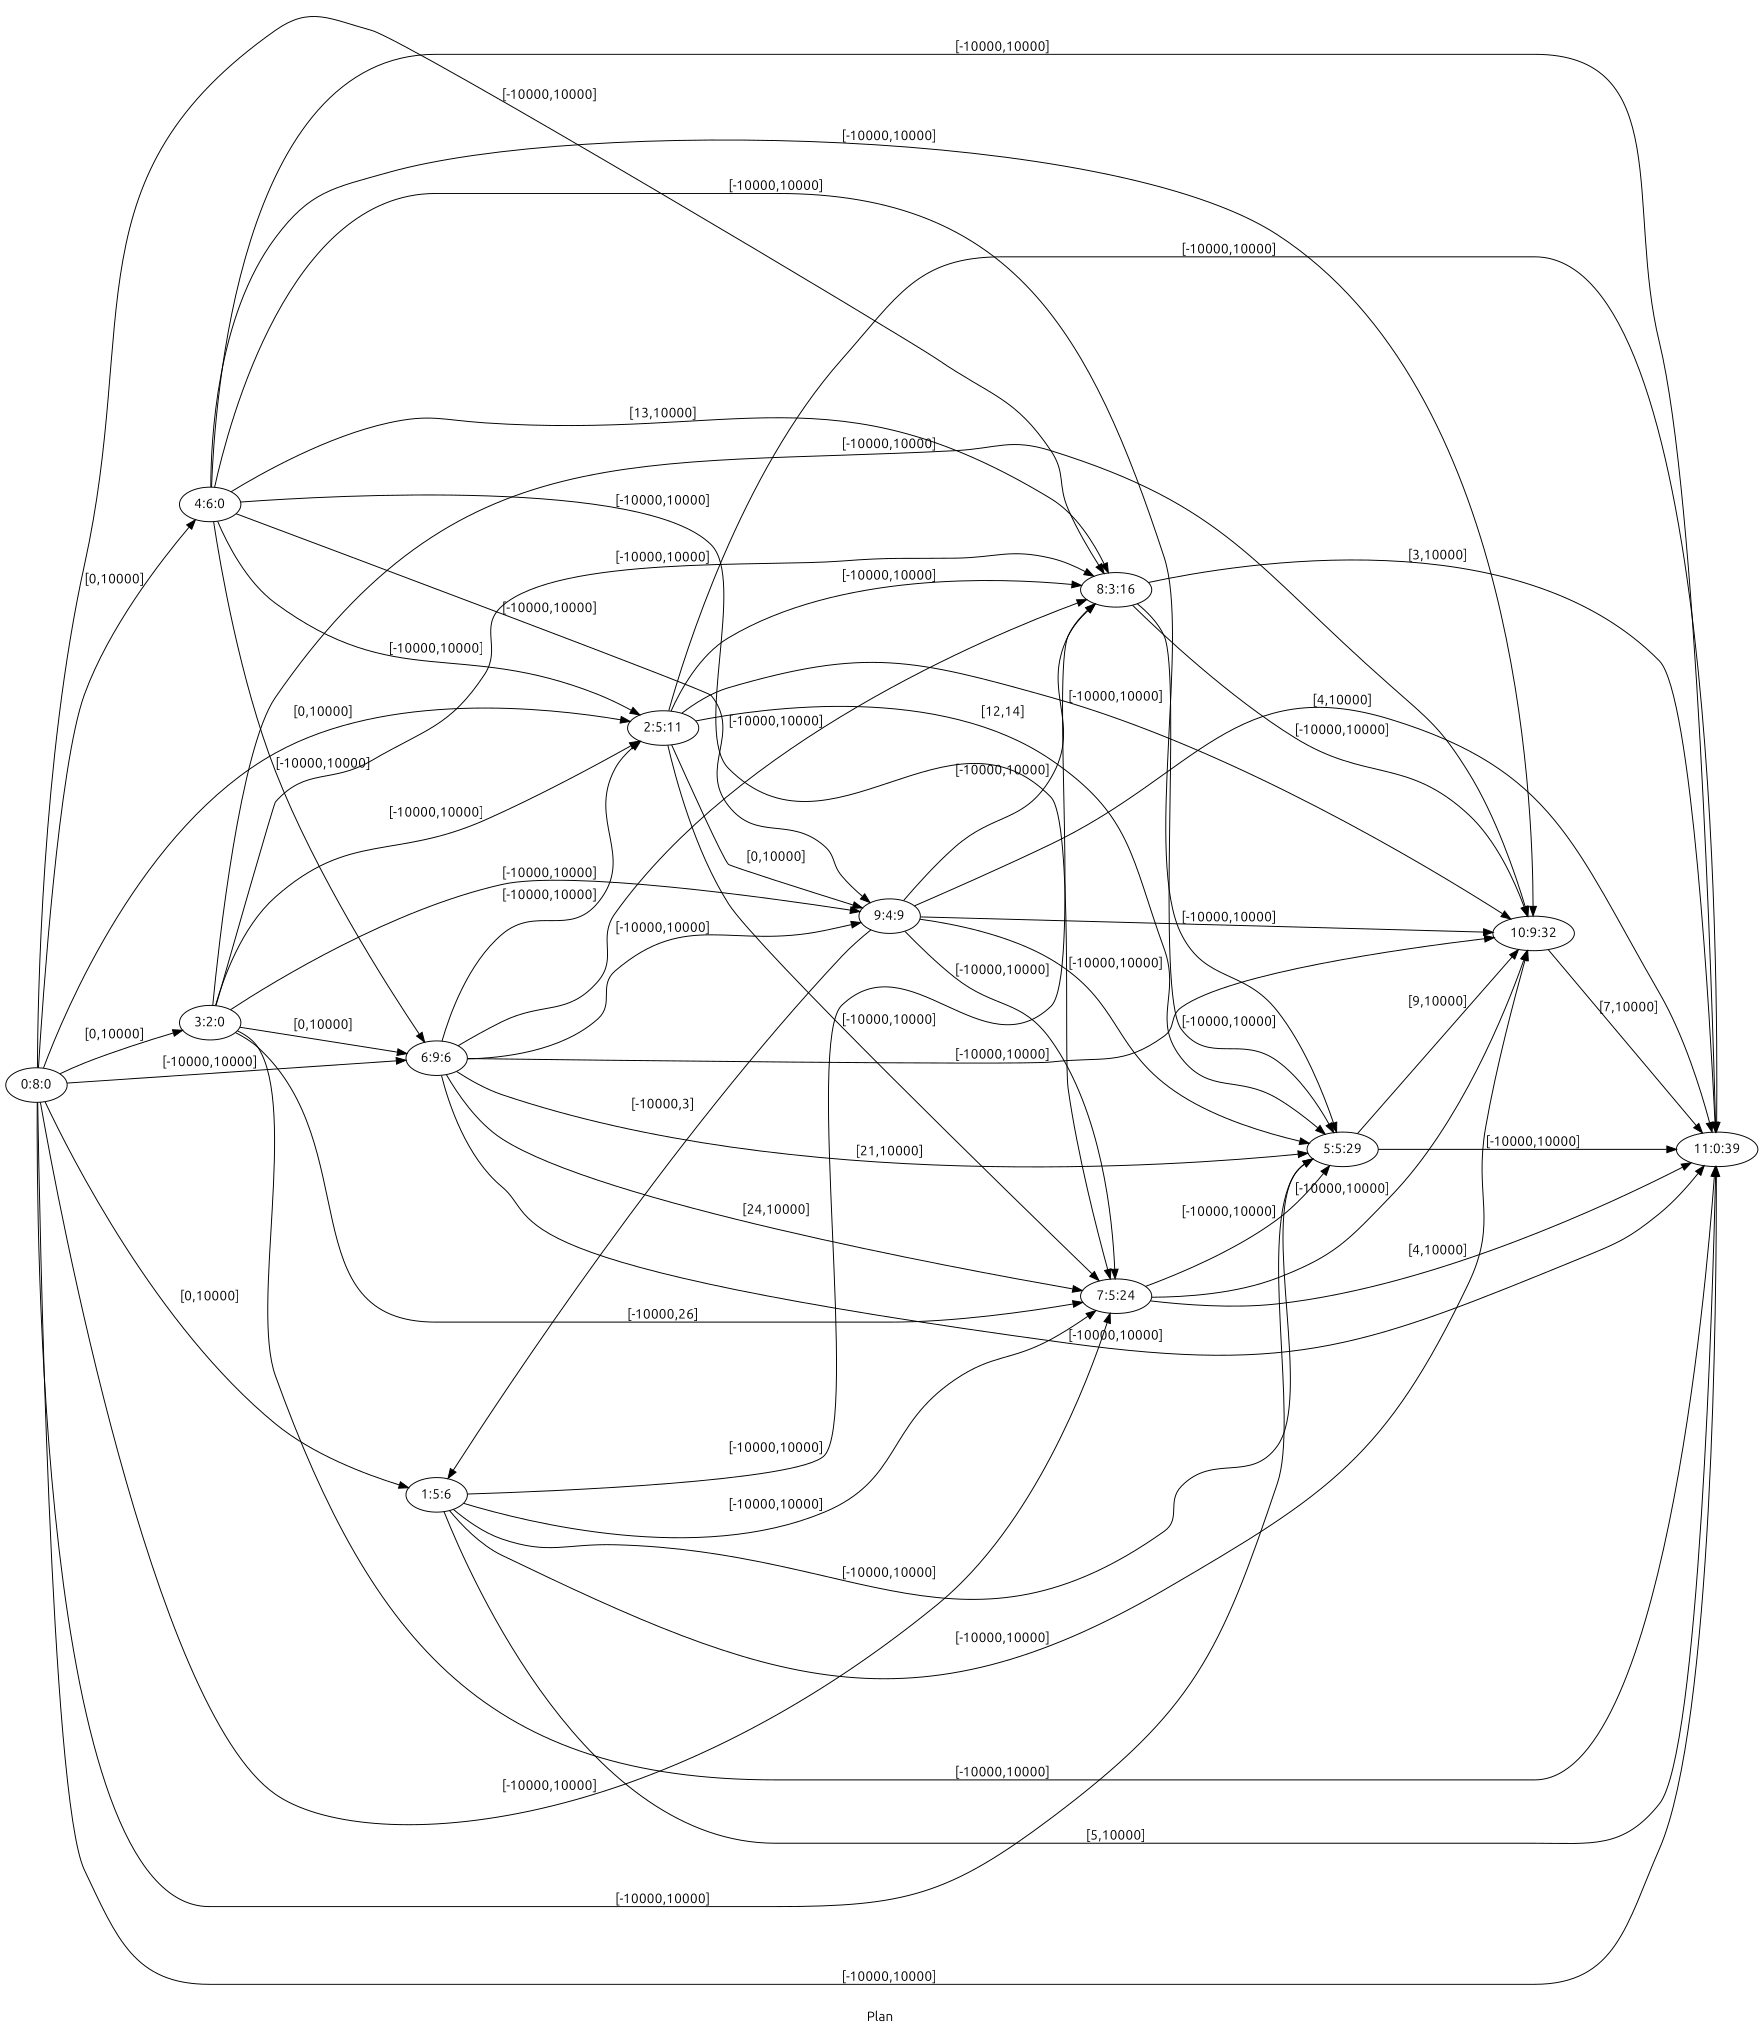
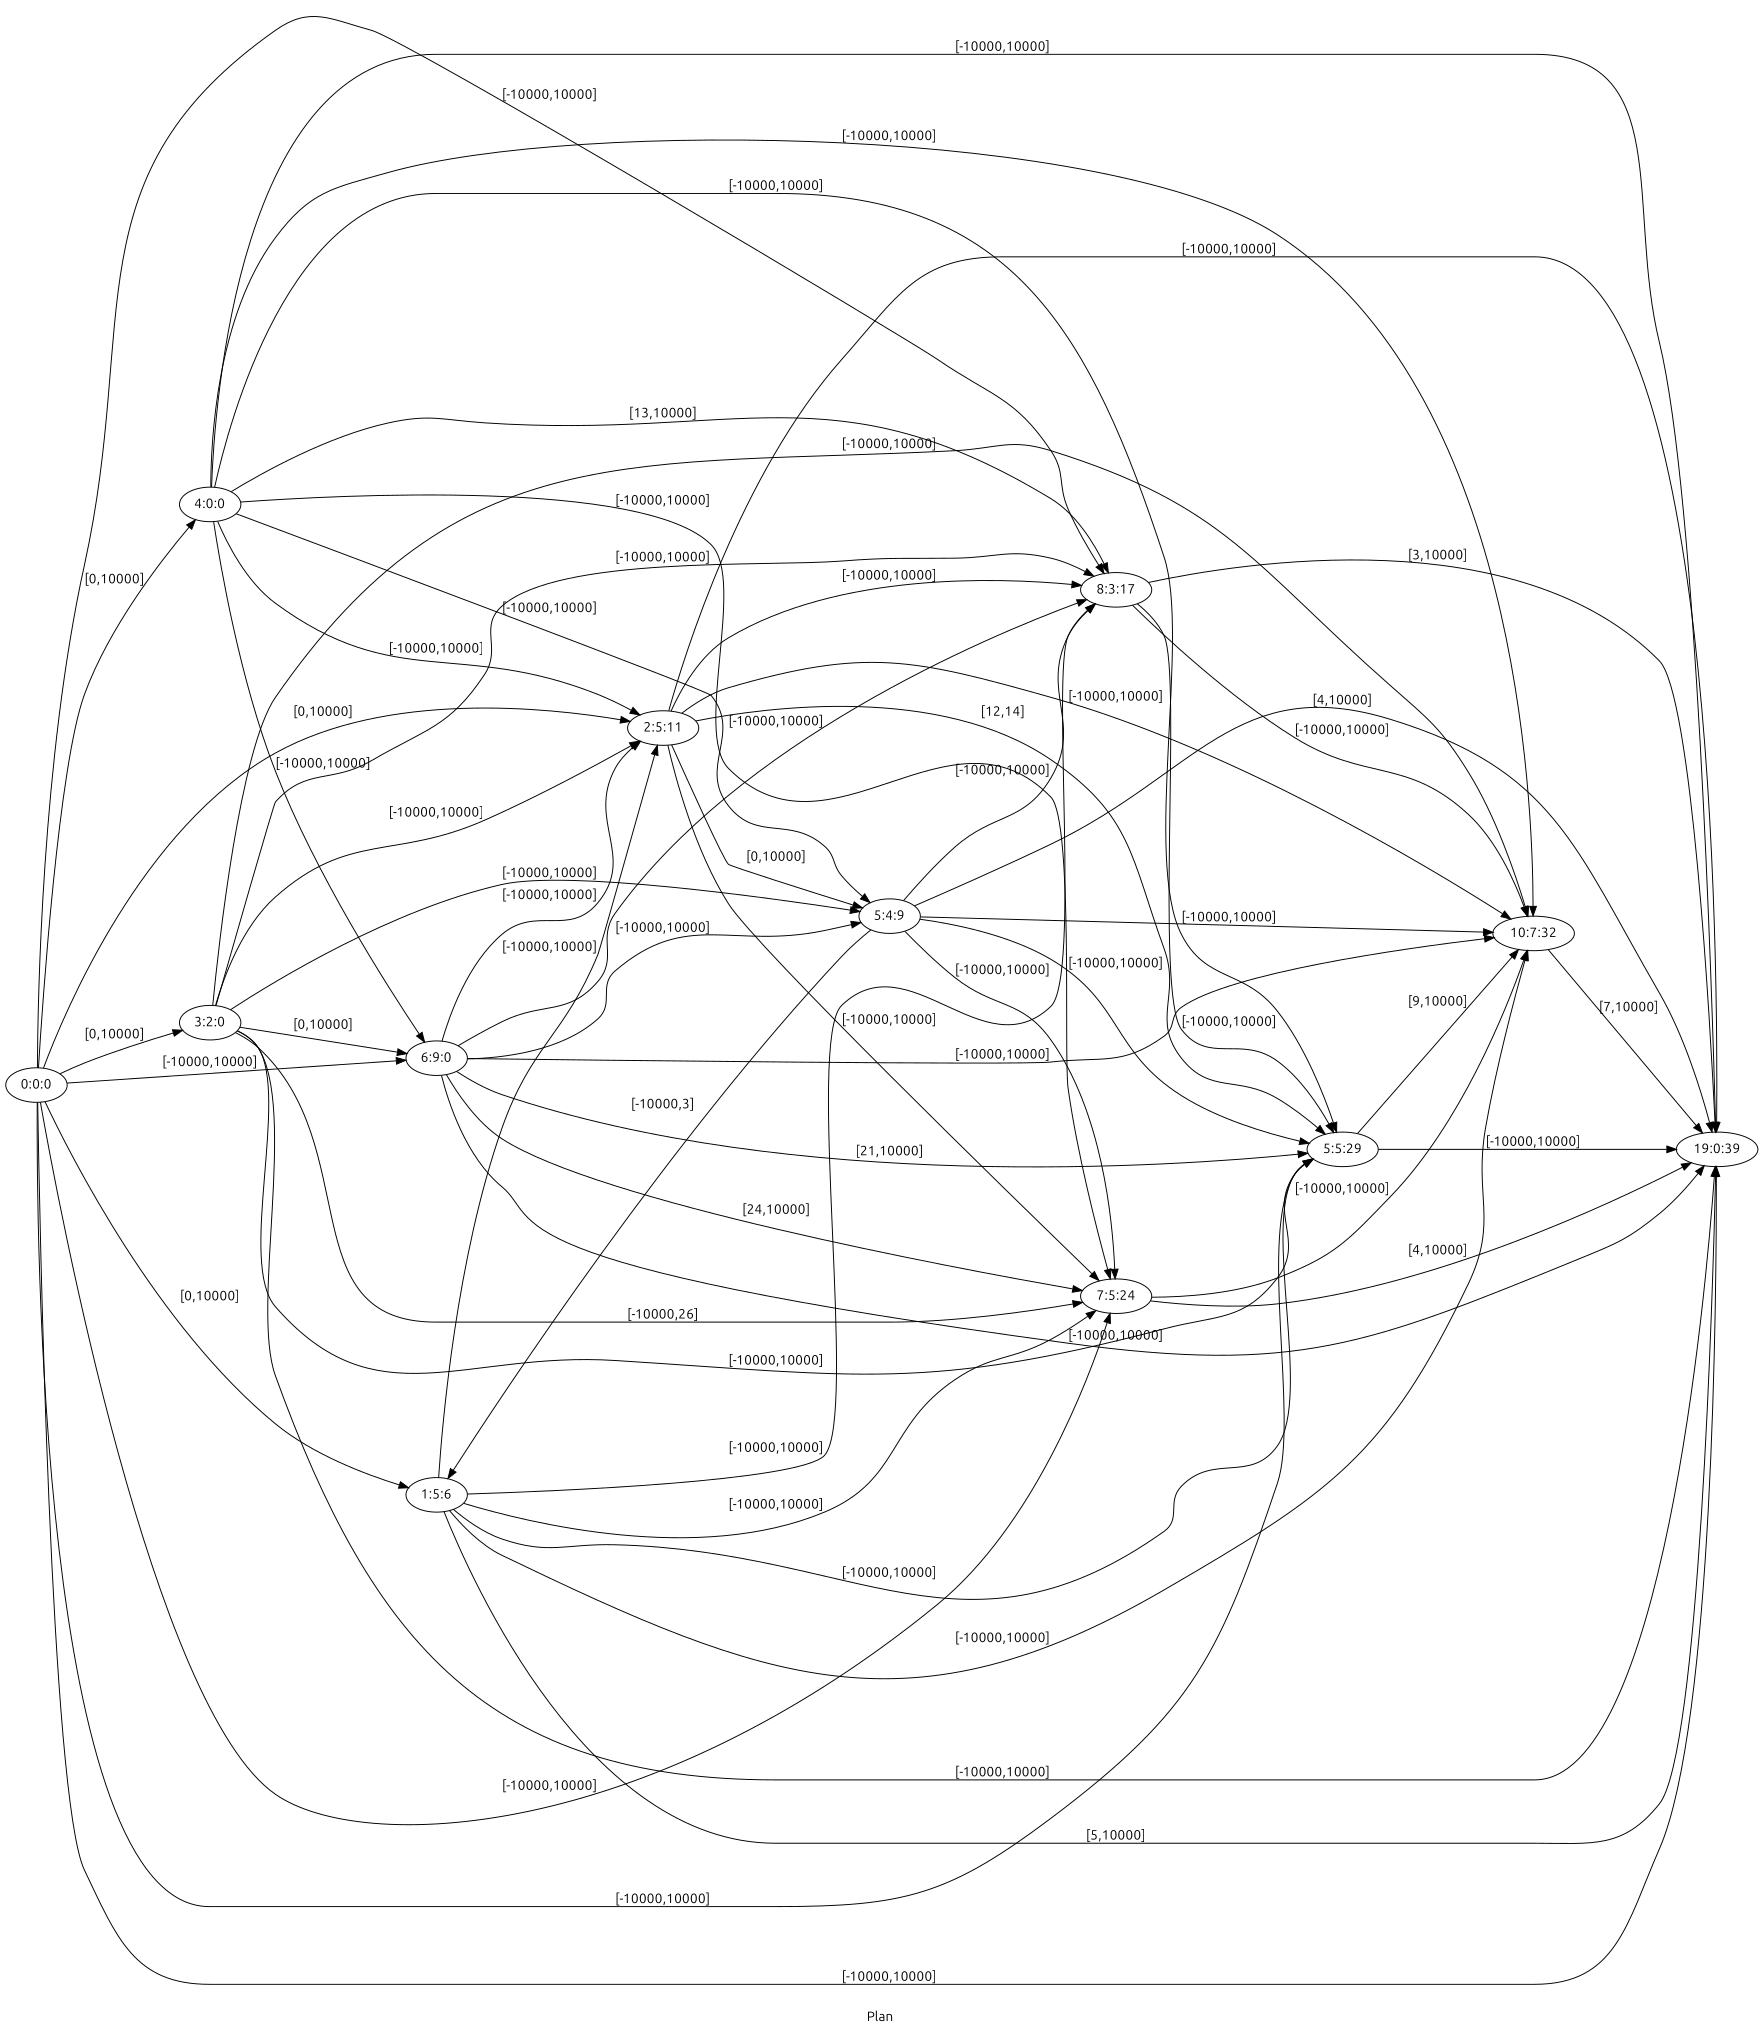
node "4:6:0": label "4:6:0" -> "4:0:0"
node "8:3:16": label "8:3:16" -> "8:3:17"
node "9:4:9": label "9:4:9" -> "5:4:9"
node "10:9:32": label "10:9:32" -> "10:7:32"
node "6:9:6": label "6:9:6" -> "6:9:0"
node "0:8:0": label "0:8:0" -> "0:0:0"
edge "1:5:6" -> "2:5:11": added, label "[-10000,10000]"
node "11:0:39": label "11:0:39" -> "19:0:39"
edge "7:5:24" -> "5:5:29": now "3:2:0" -> "5:5:29"
